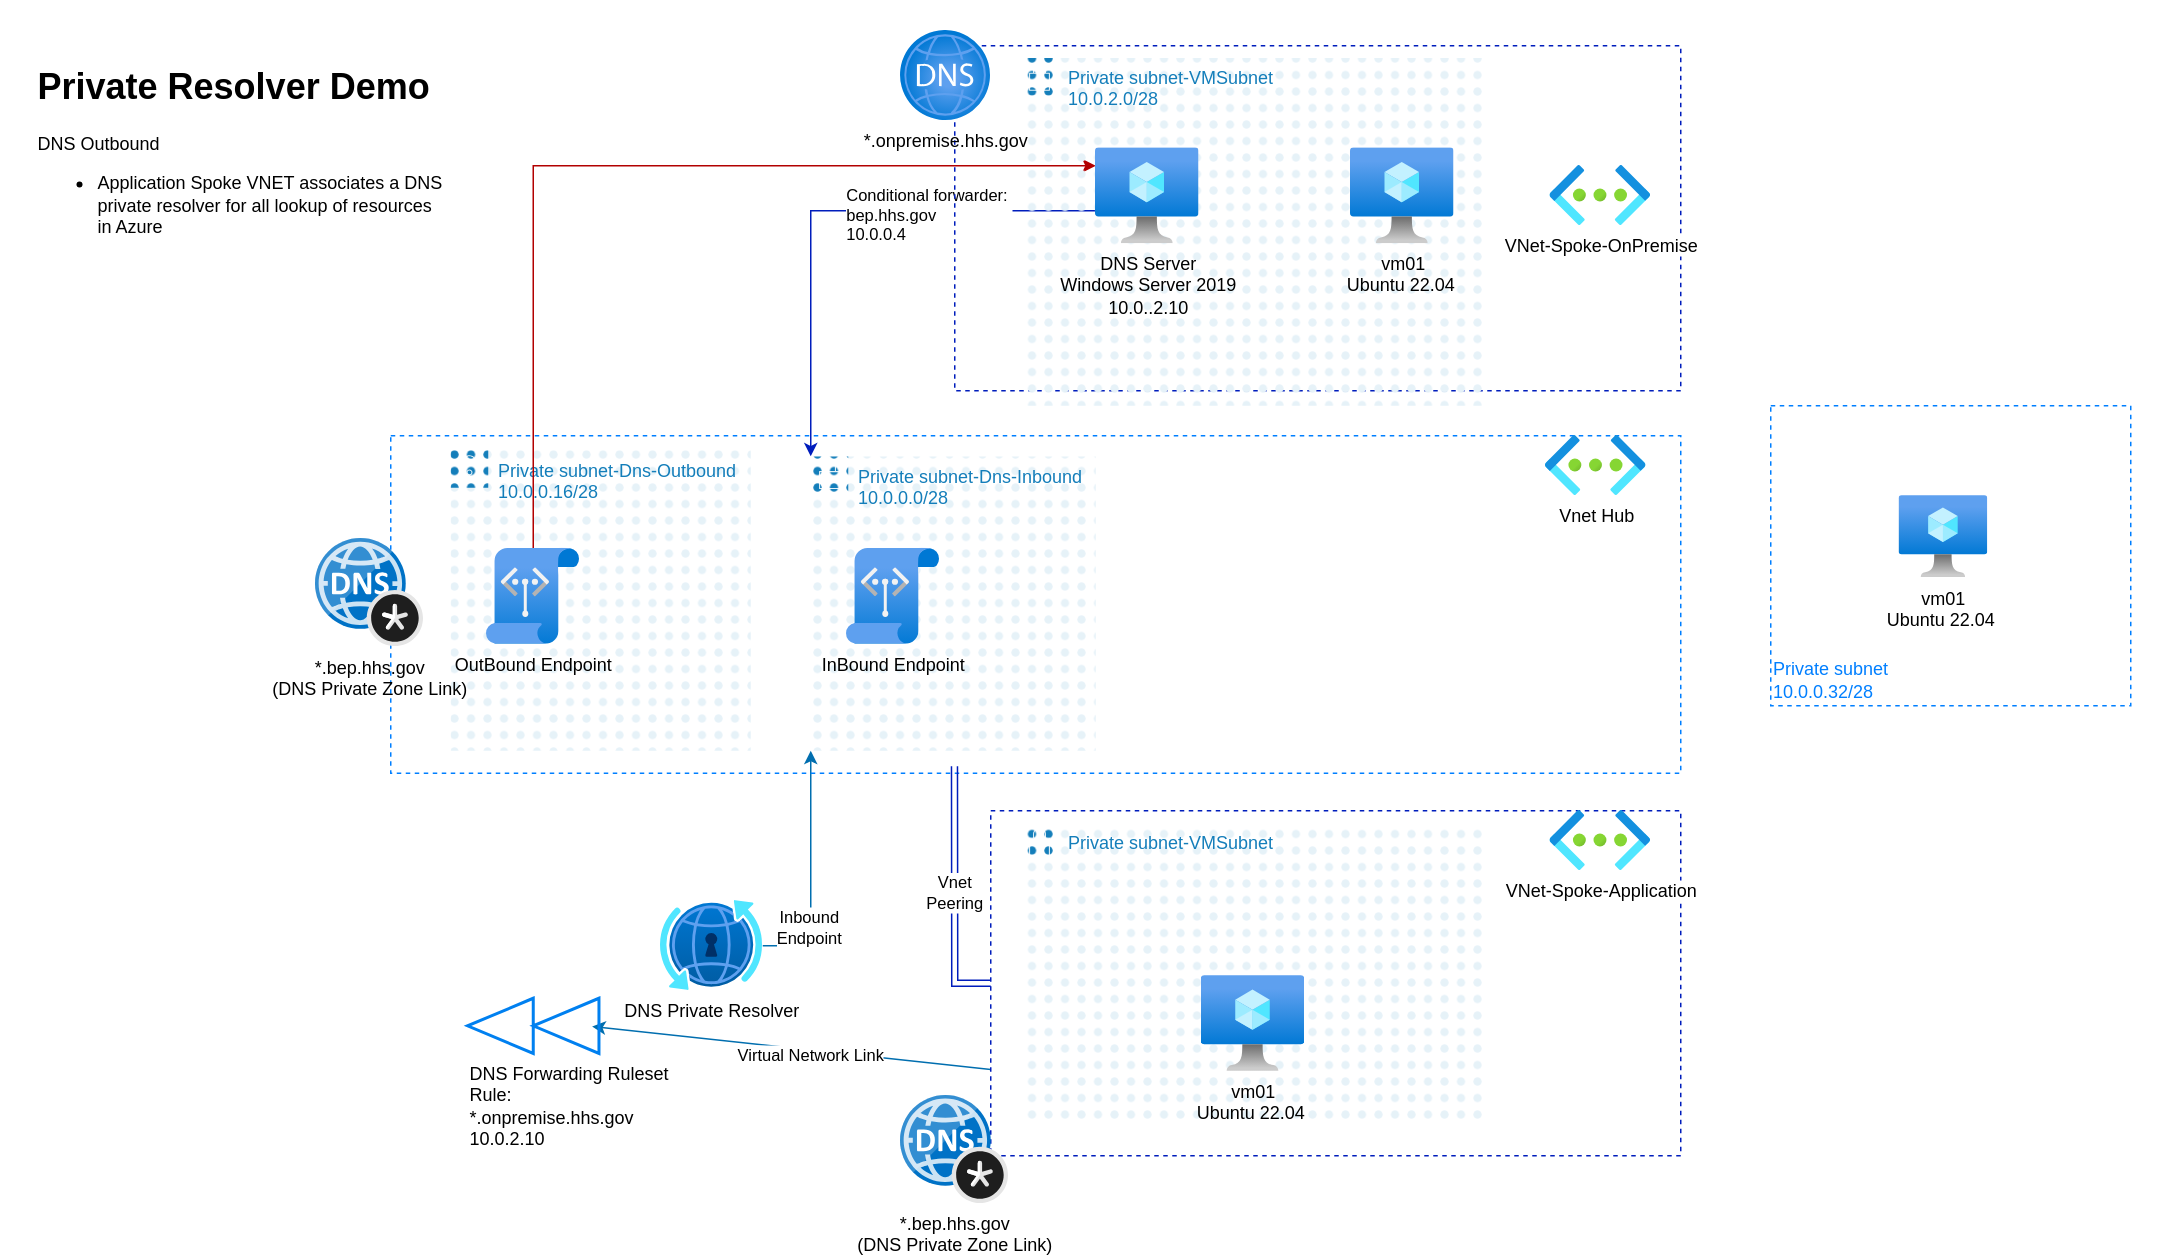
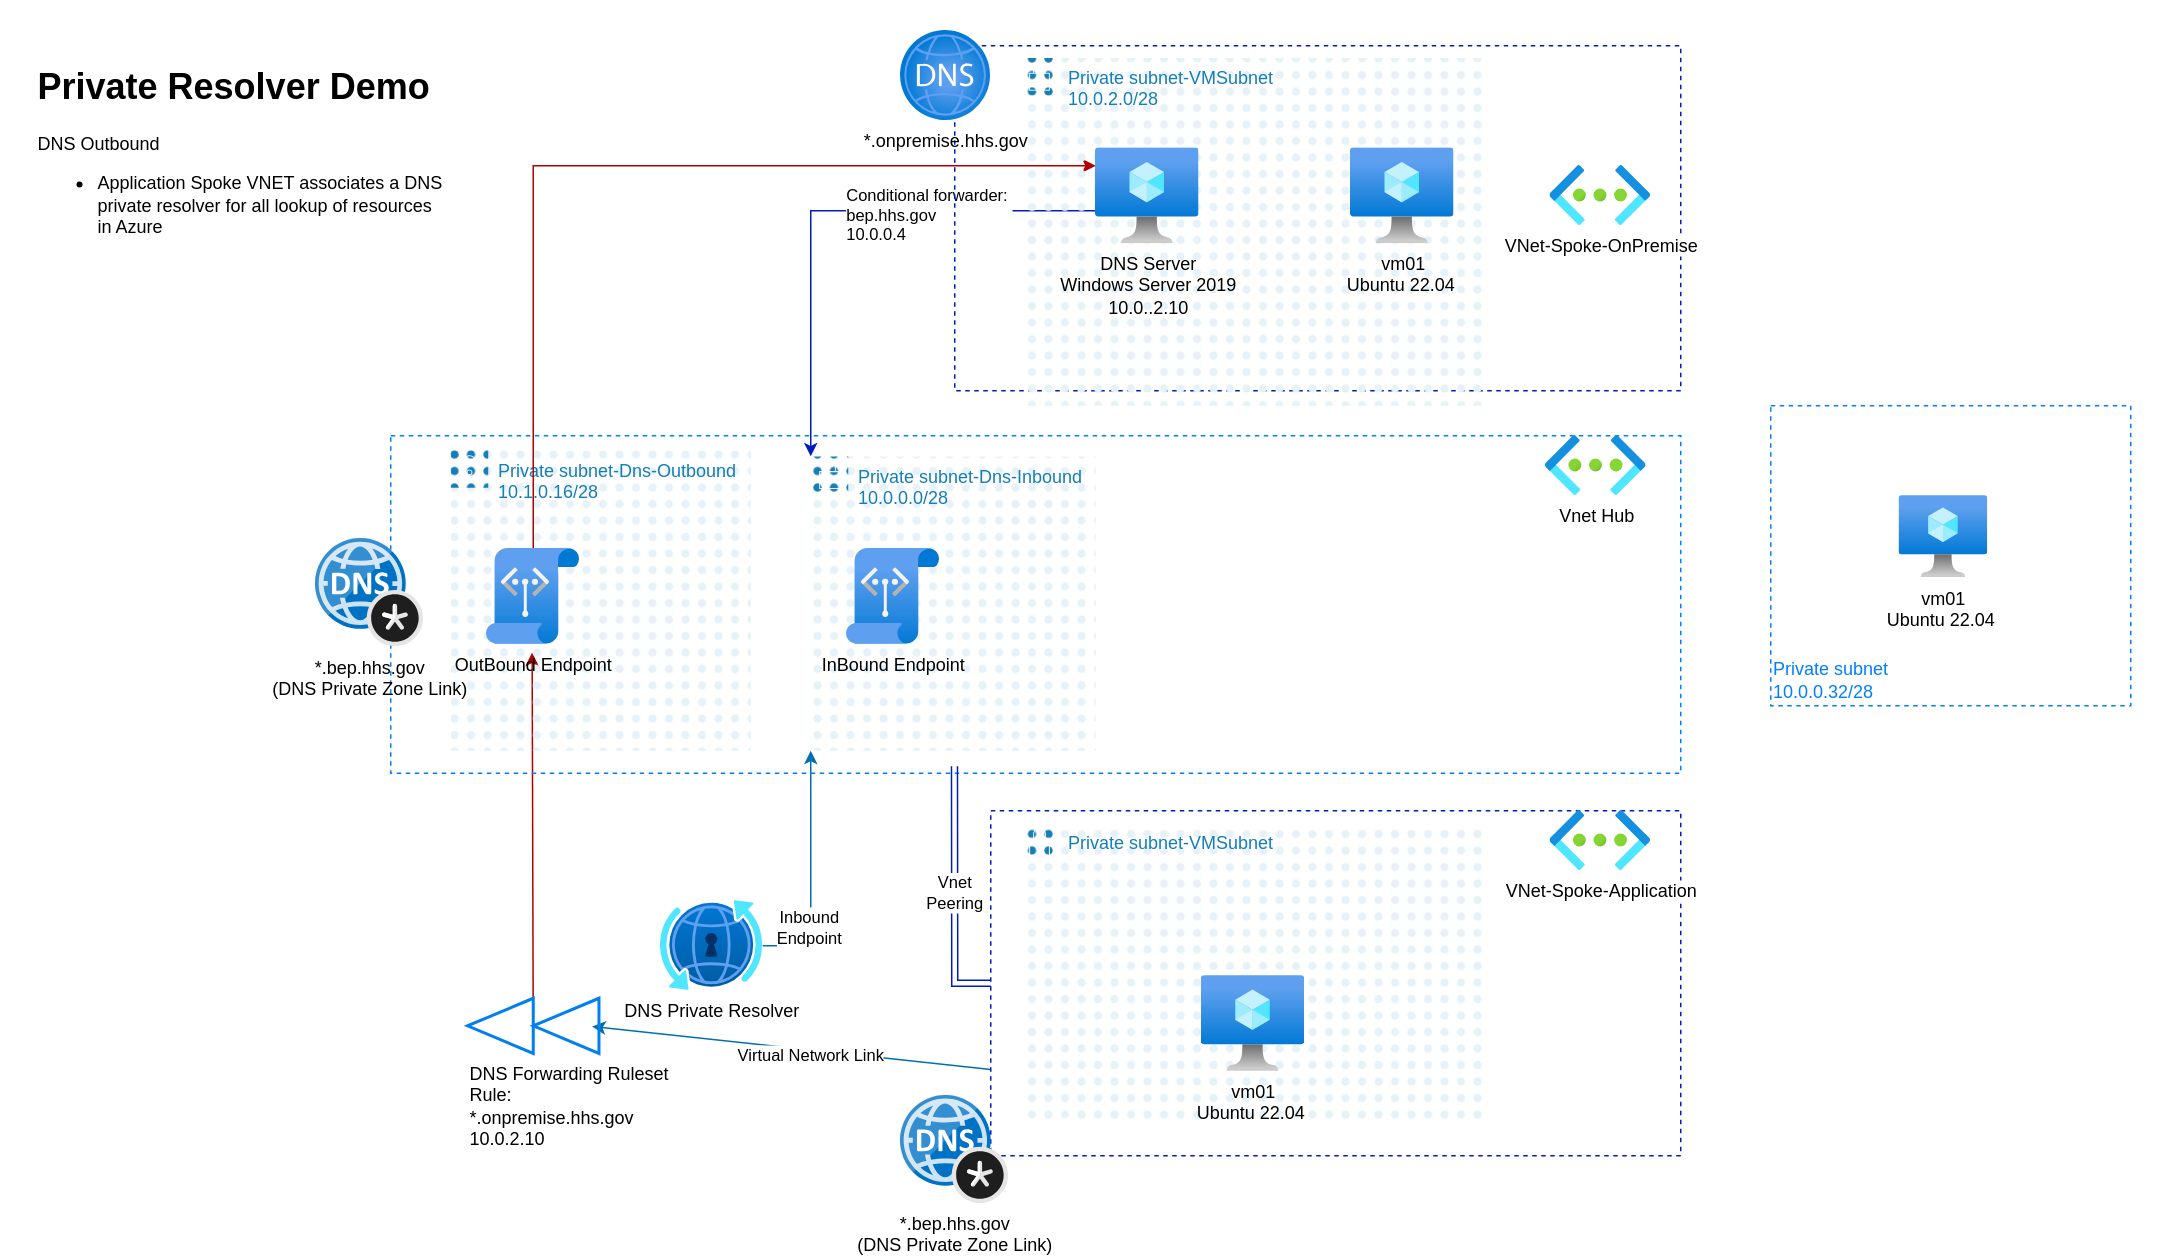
node "Private subnet-Dns-Outbound 10.0.0.16/28": label "Private subnet-Dns-Outbound 10.0.0.16/28" -> "Private subnet-Dns-Outbound 10.1.0.16/28"
edge "DNS Forwarding Ruleset Rule: *.onpremise.hhs.gov 10.0.2.10" -> "OutBound Endpoint": added
